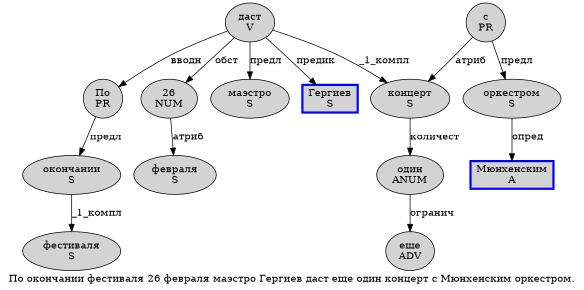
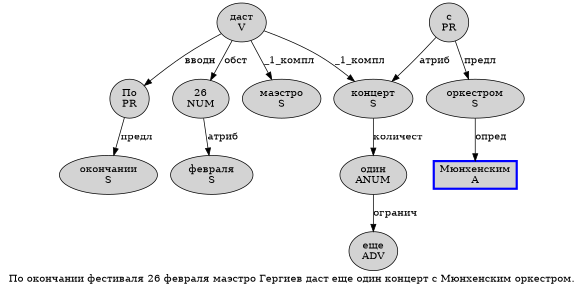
edge "даст V" -> "маэстро S": label "предл" -> "_1_компл"
node "Гергиев S": removed
node "фестиваля S": removed
